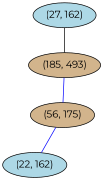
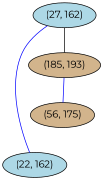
node "(185, 493)": label "(185, 493)" -> "(185, 193)"
edge "(56, 175)" -- "(22, 162)": now "(27, 162)" -- "(22, 162)"
